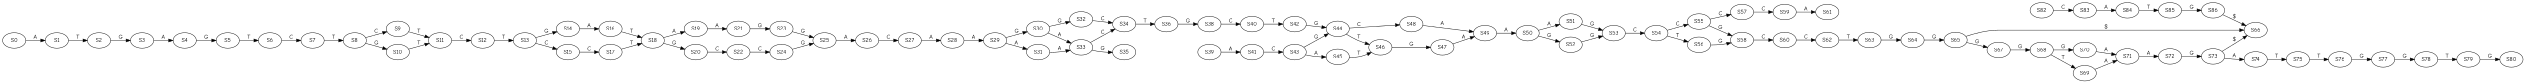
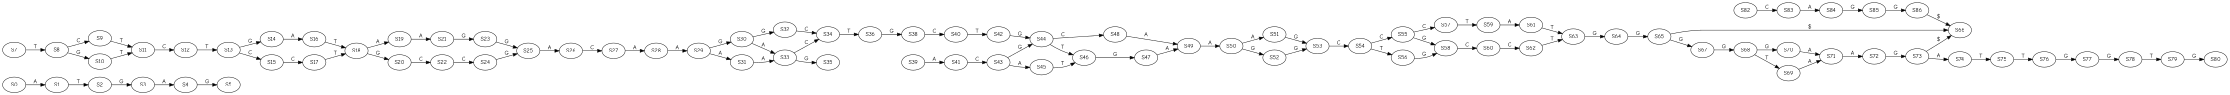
edge "S84" -> "S85": label "T" -> "G"
edge "S57" -> "S59": label "C" -> "T"
edge "S61" -> "S63": added, label "T"
node "S6": removed
